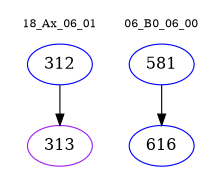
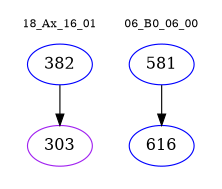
cluster "18_Ax_06_01": label "18_Ax_06_01" -> "18_Ax_16_01"
node "312": label "312" -> "382"
node "313": label "313" -> "303"
